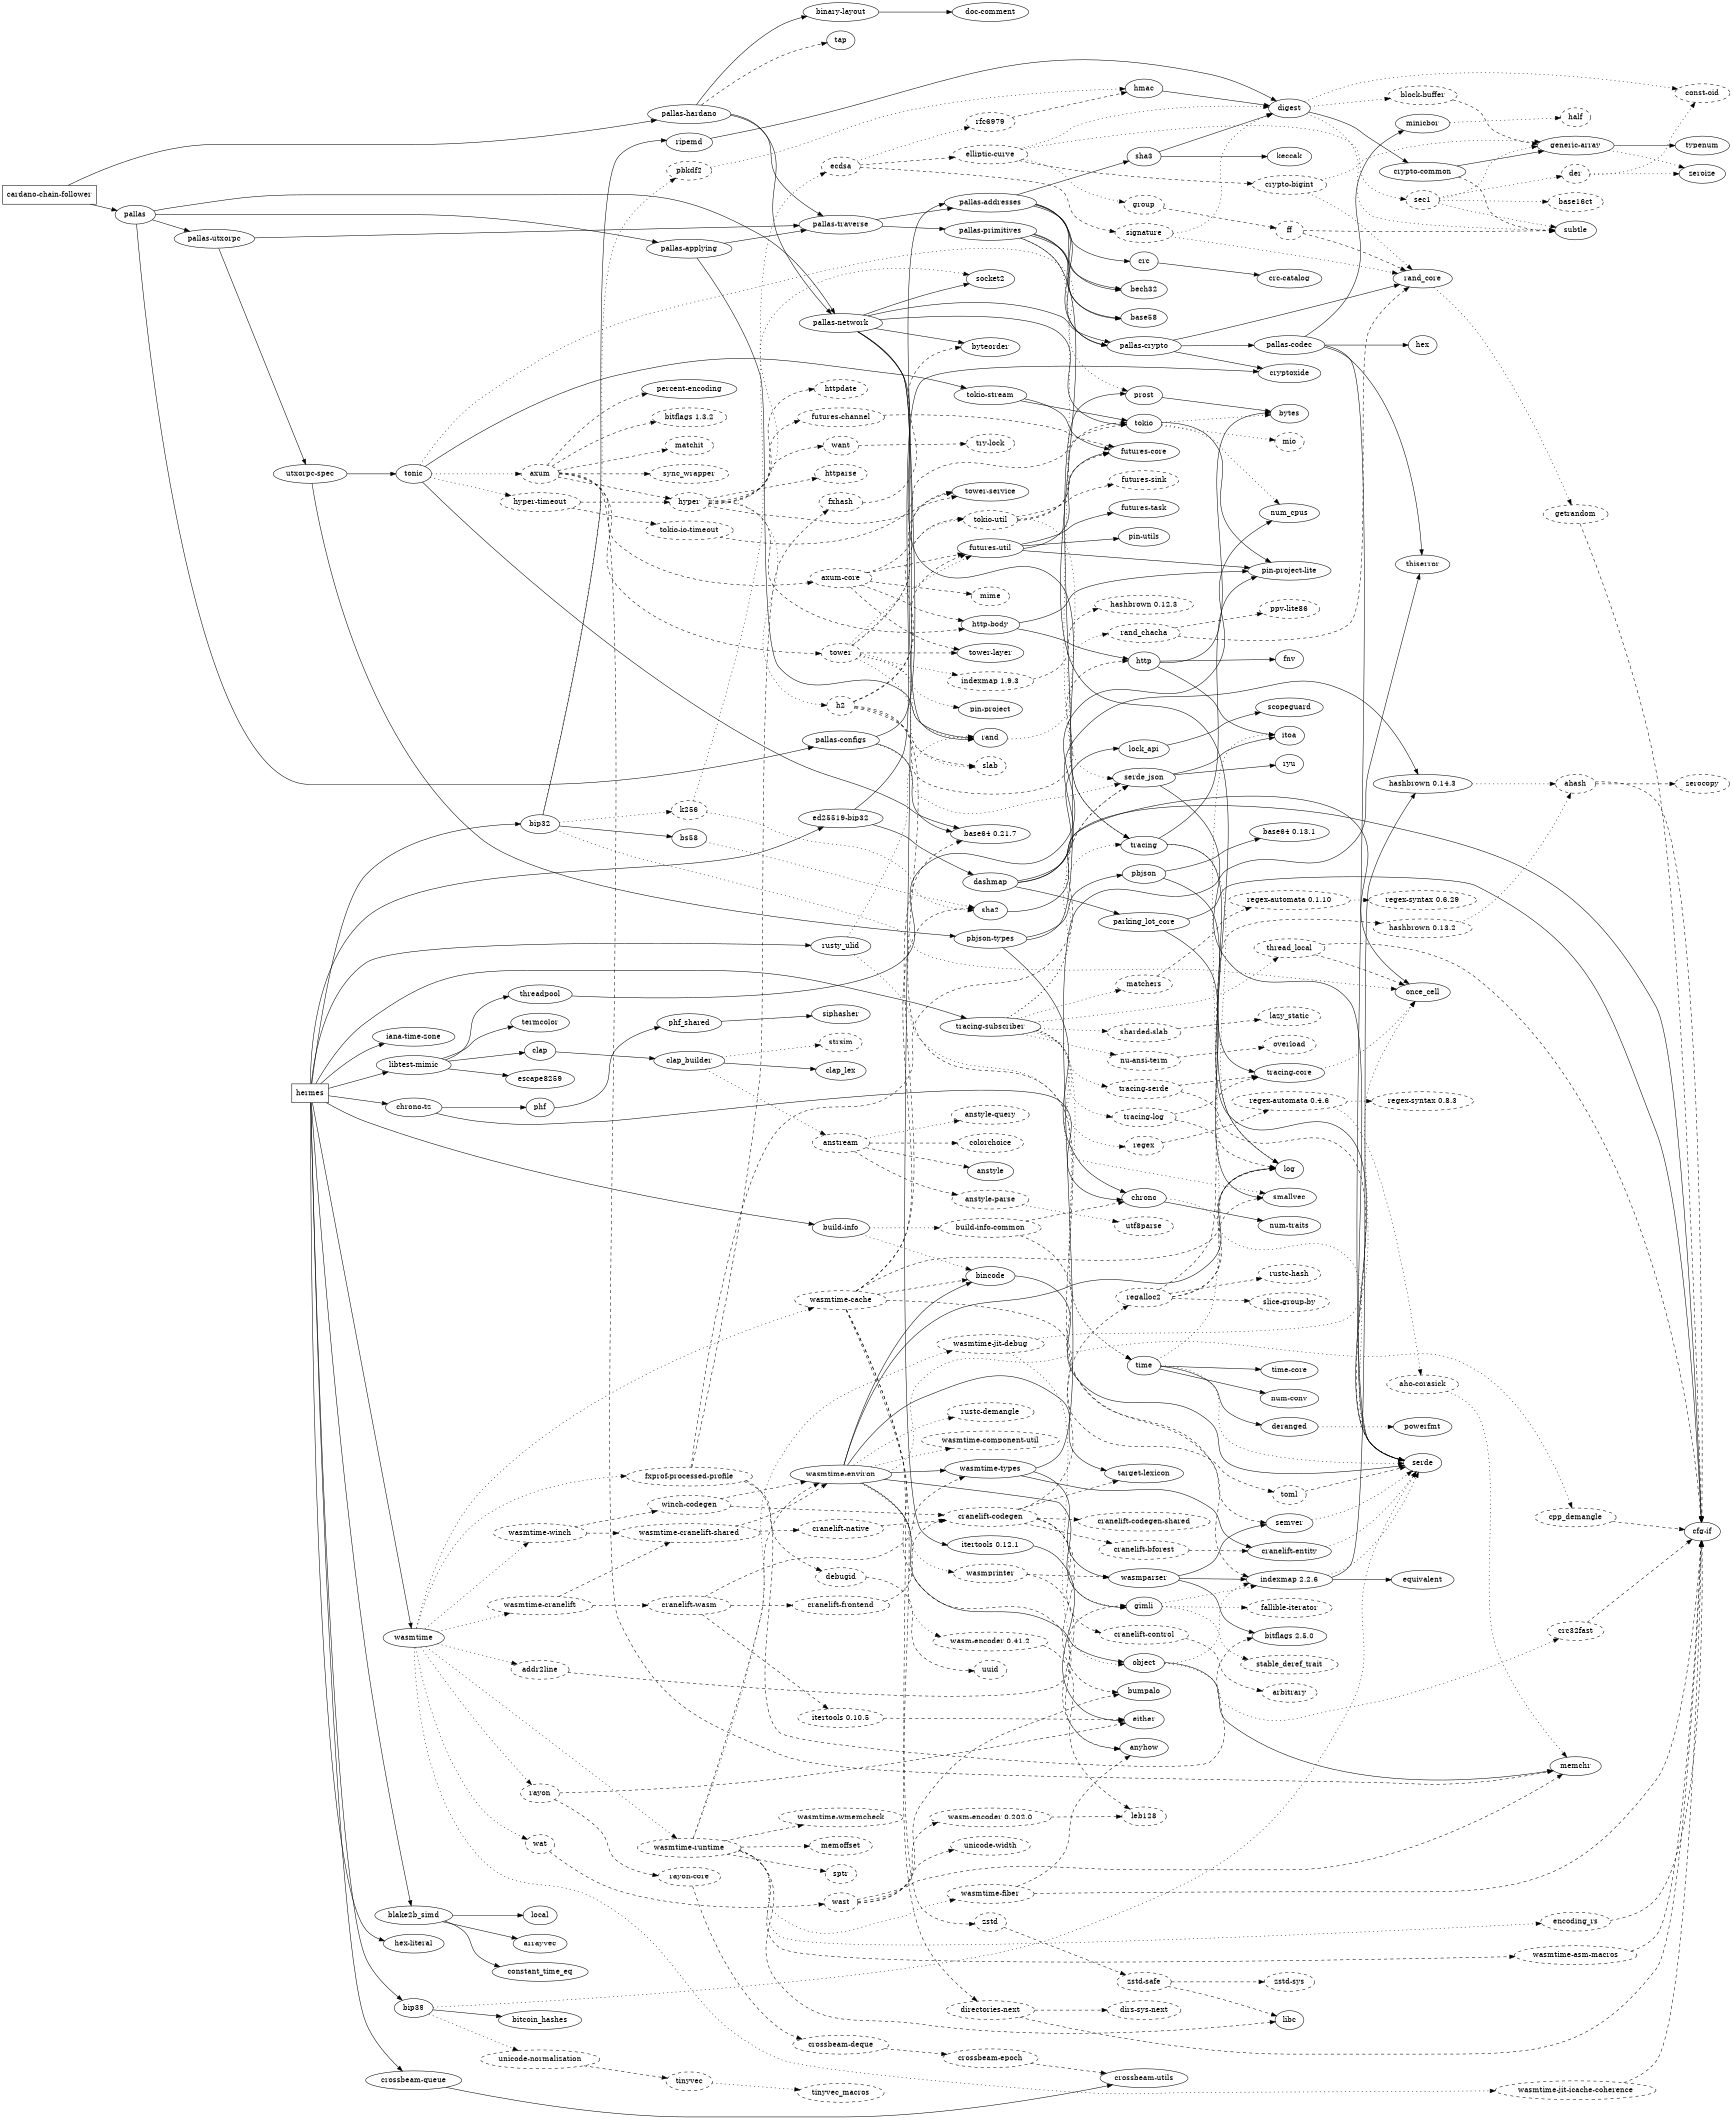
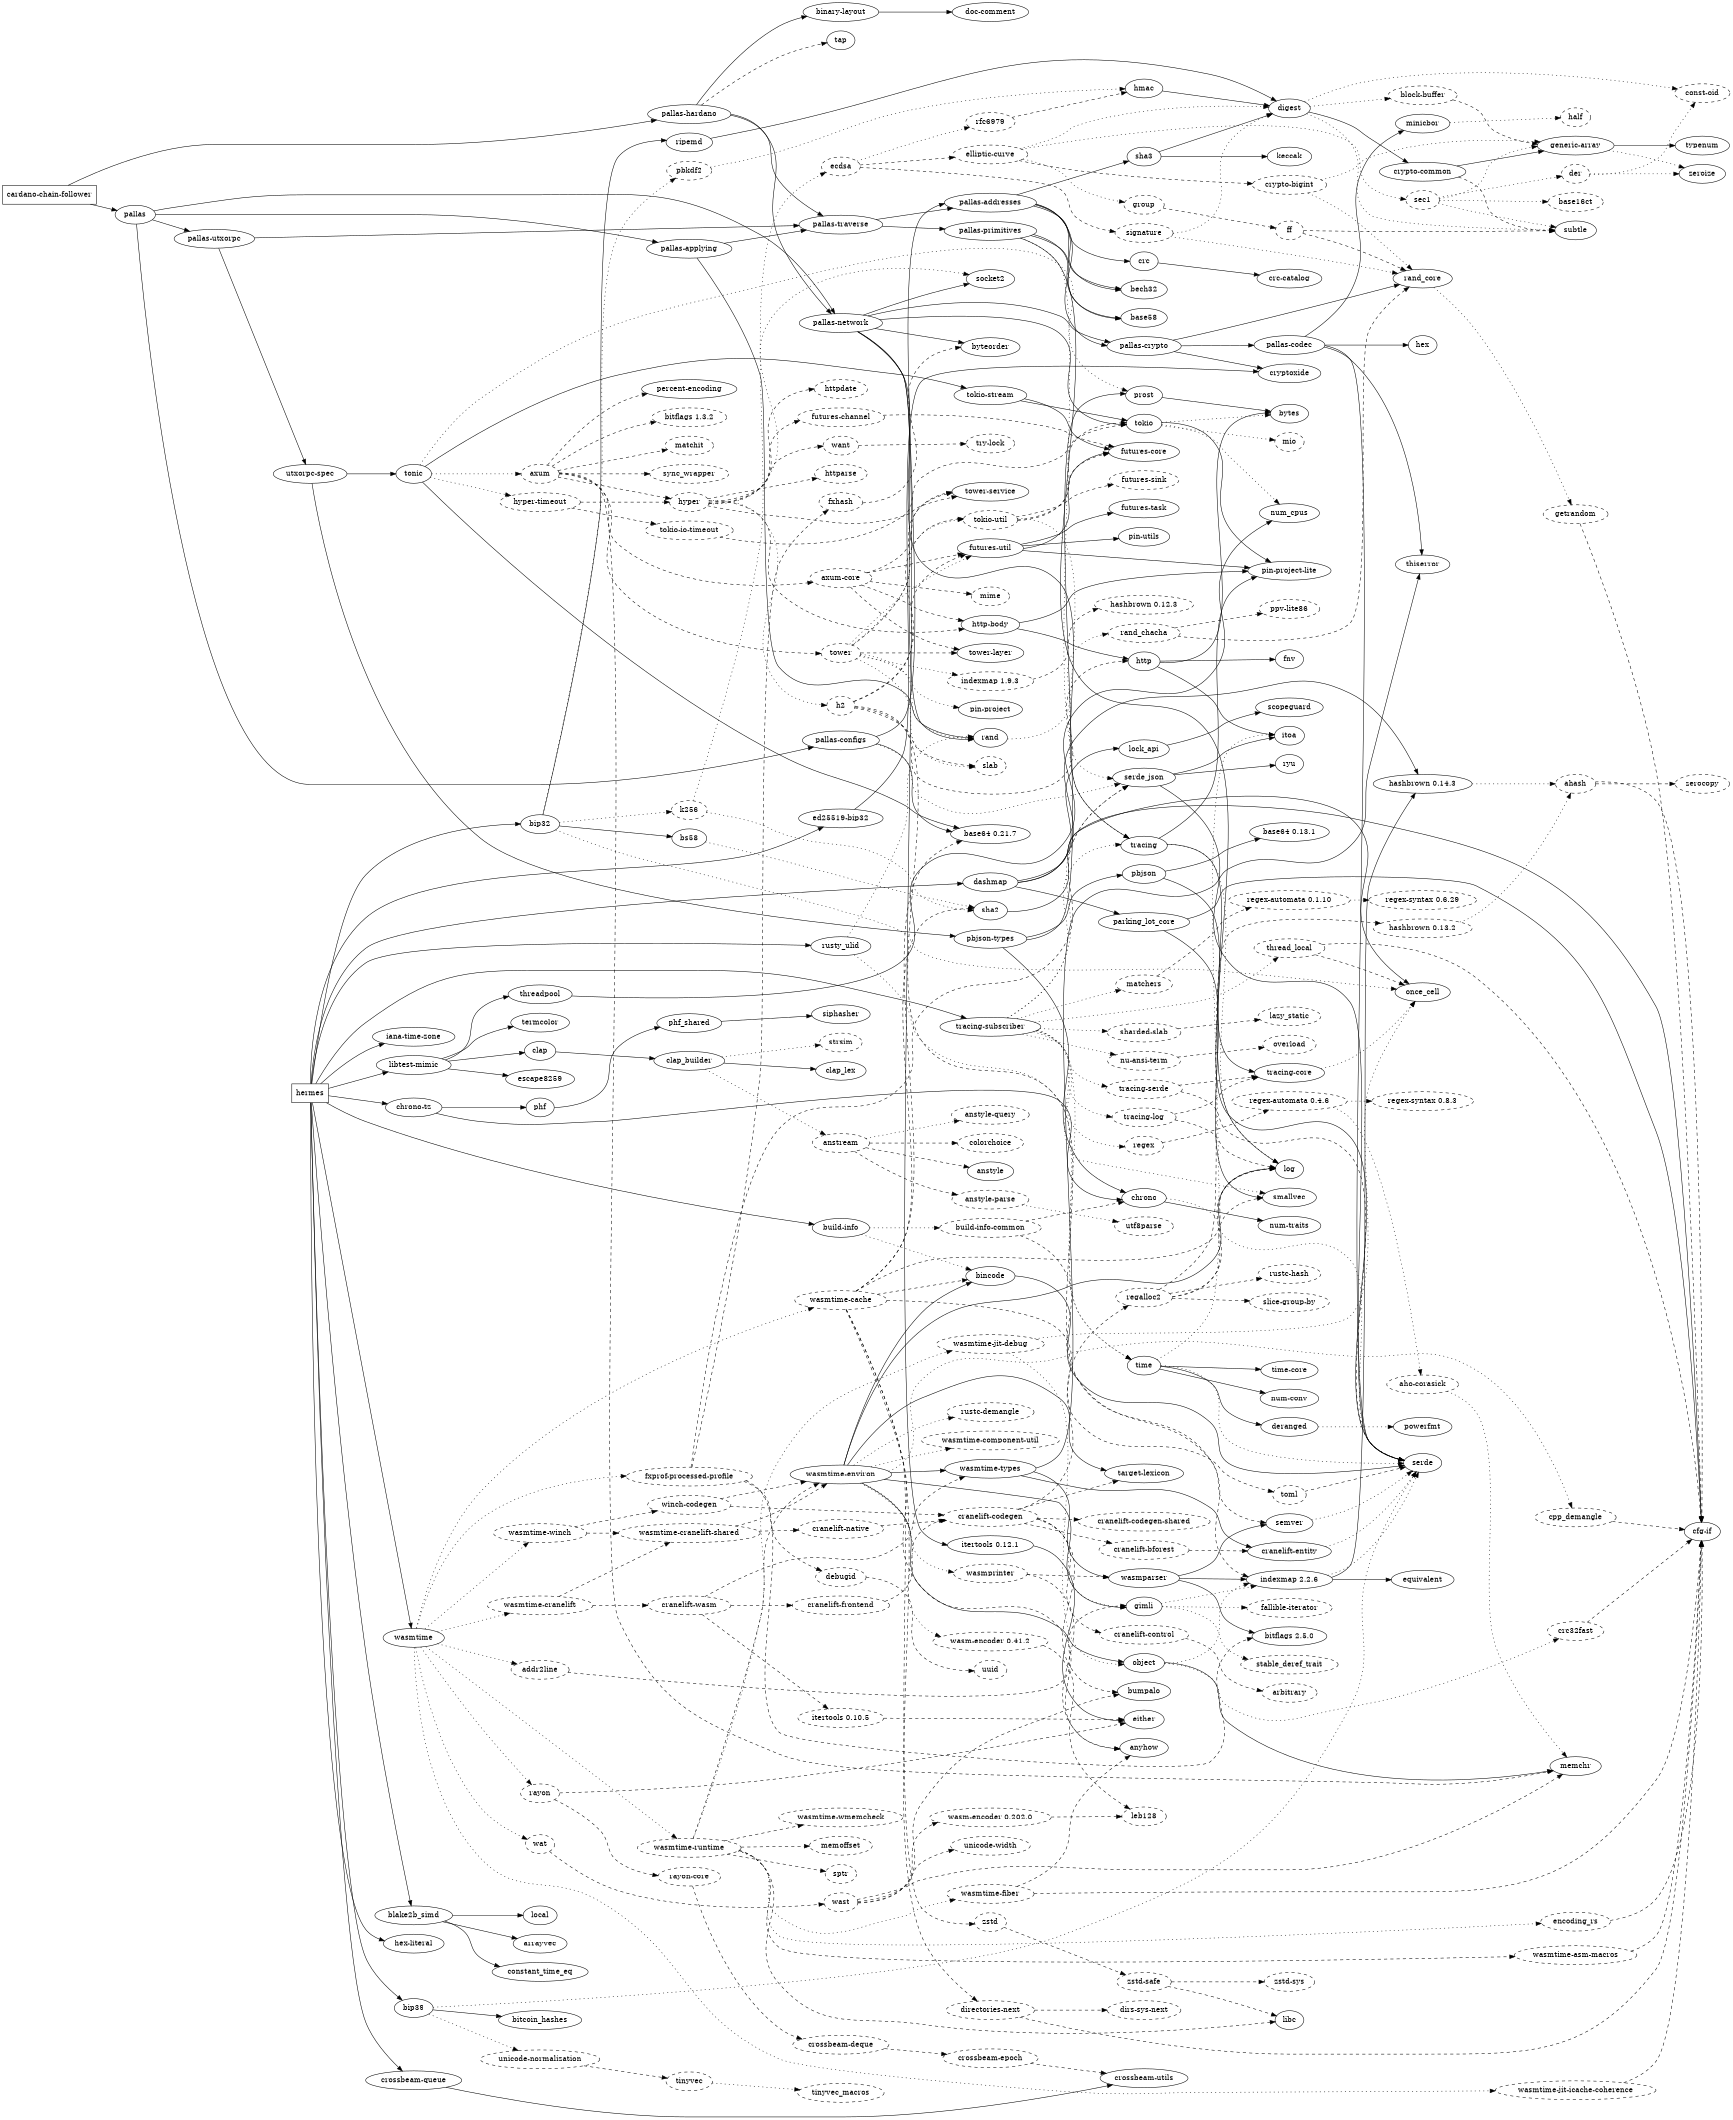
edge "pallas-primitives" -> "pallas-crypto": removed
edge "ed25519-bip32" -> "dashmap": now "hermes" -> "dashmap"
